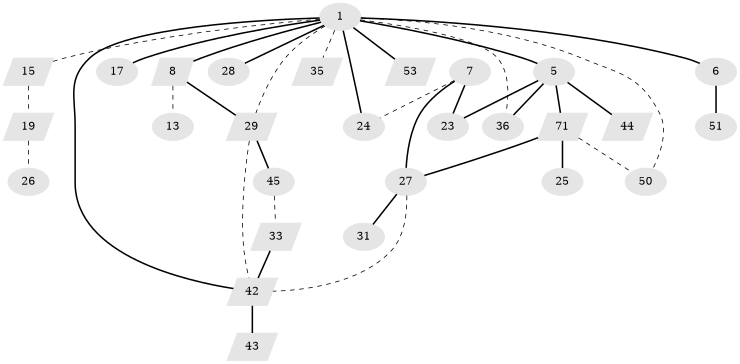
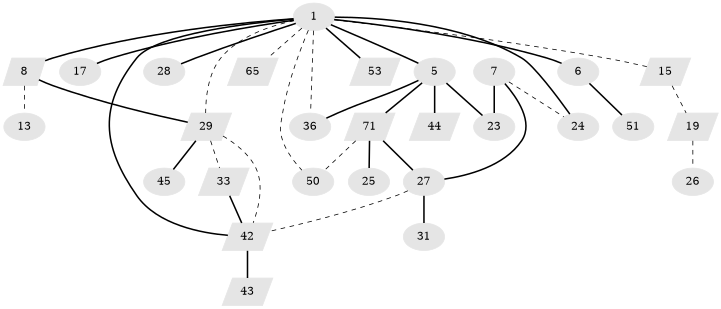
node "35": label "35" -> "65"
edge "45" -- "33": now "29" -- "33"
